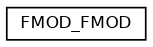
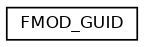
node "FMOD_FMOD": label "FMOD_FMOD" -> "FMOD_GUID"
